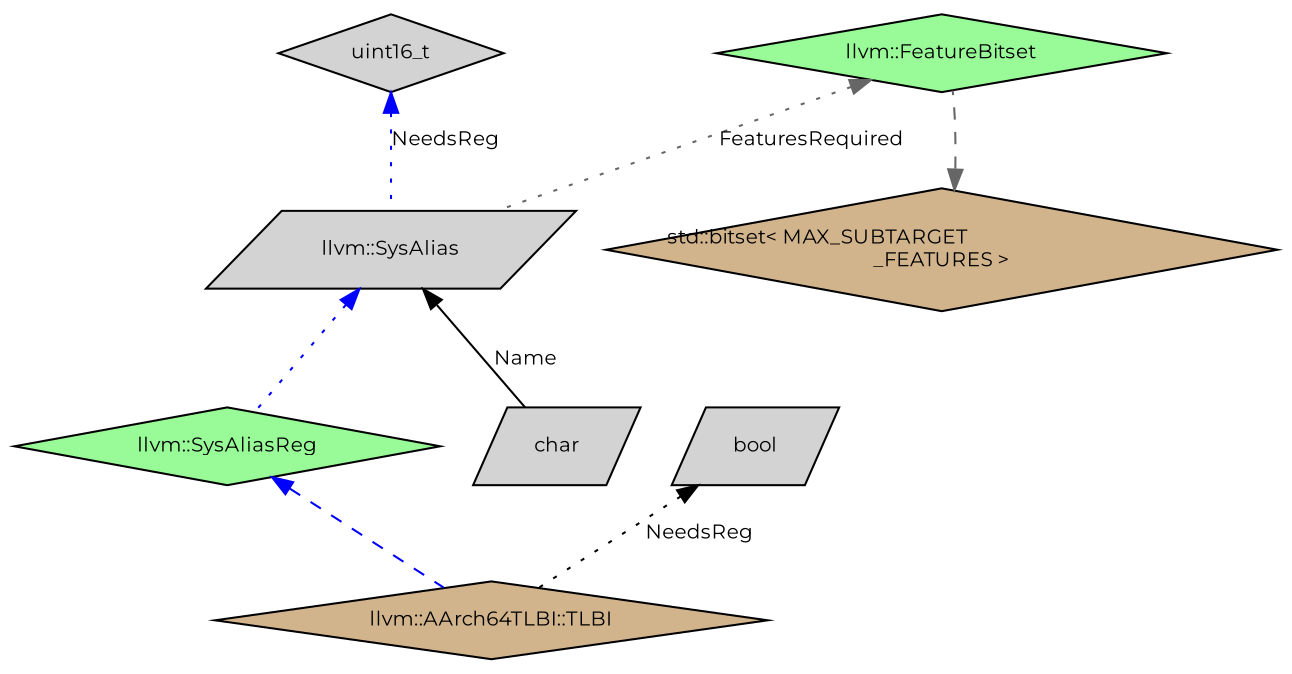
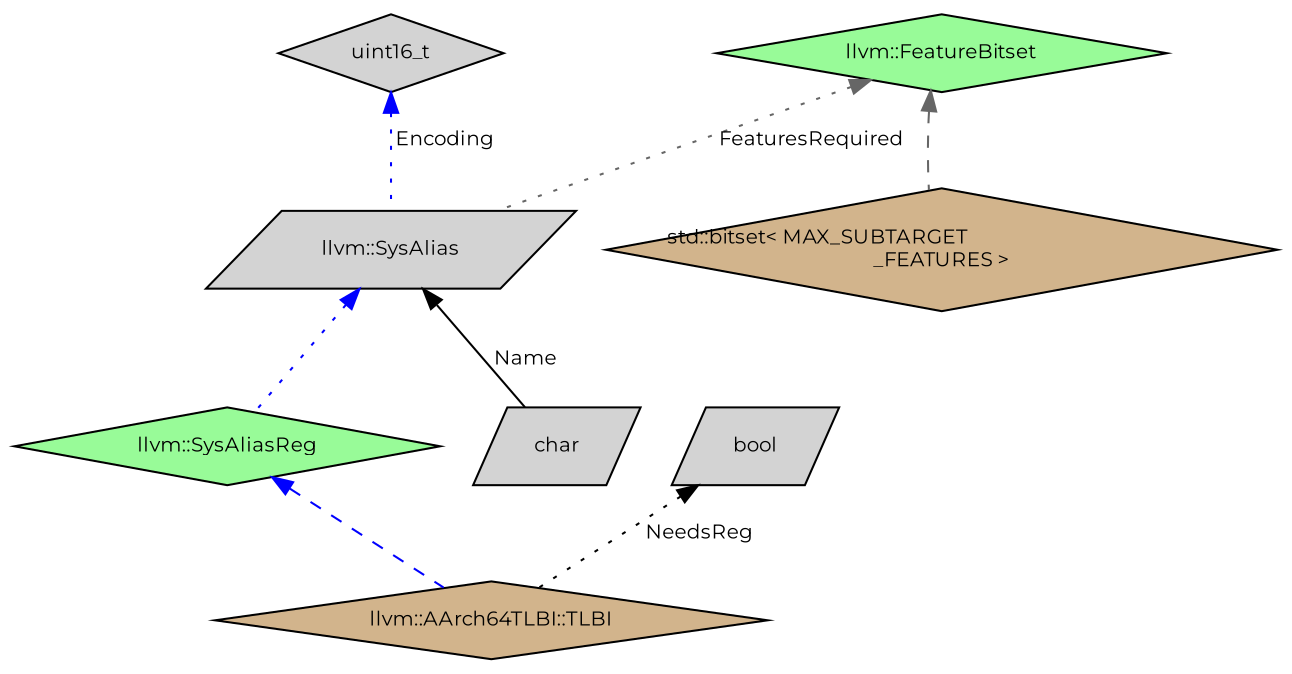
edge "llvm::FeatureBitset" -> "std::bitset< MAX_SUBTARGET _FEATURES >": reversed
edge "llvm::SysAlias" -> "uint16_t": label " NeedsReg" -> " Encoding"
